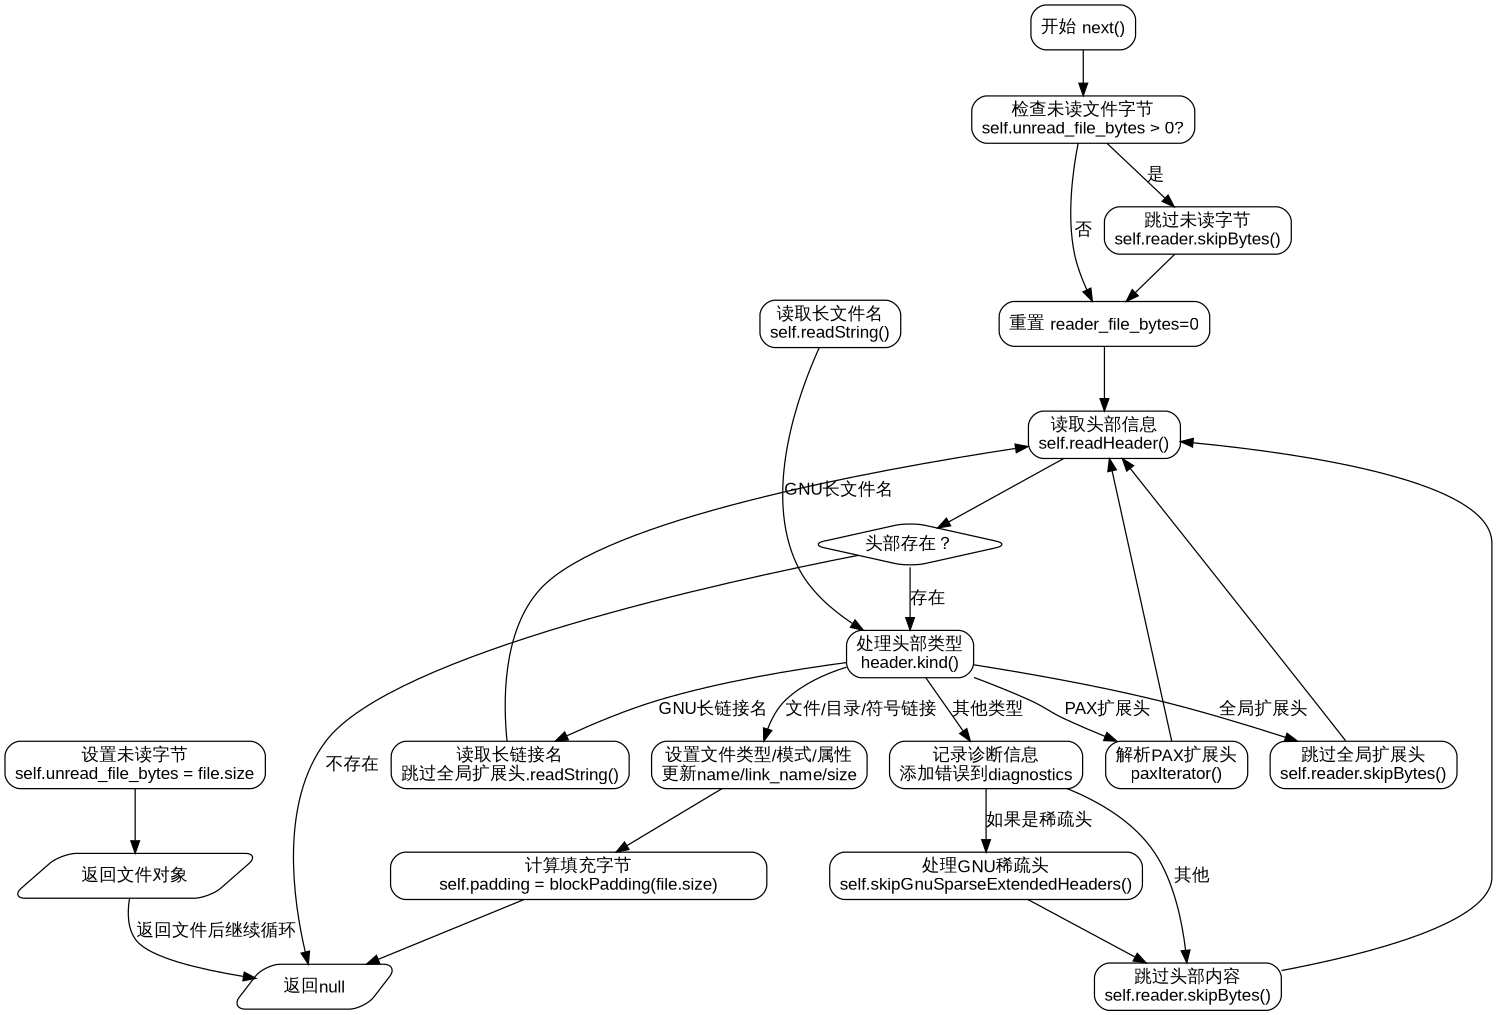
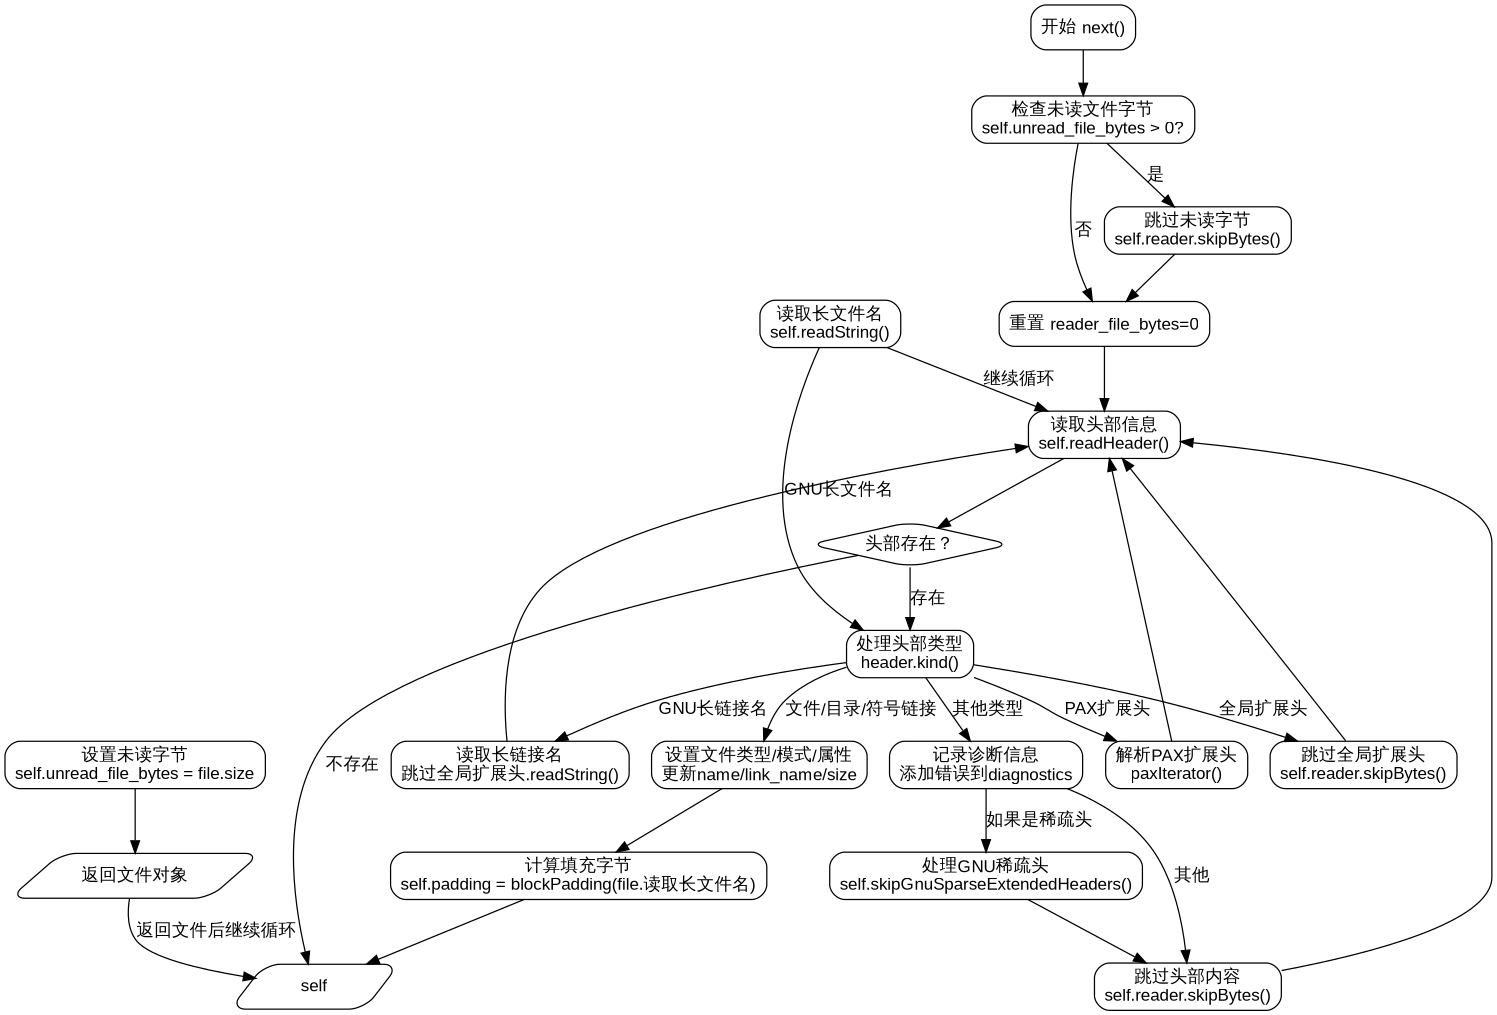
edge "读取长文件名 self.readString()" -> "读取头部信息 self.readHeader()": added, label "继续循环"
node "计算填充字节 self.padding = blockPadding(file.size)": label "计算填充字节 self.padding = blockPadding(file.size)" -> "计算填充字节 self.padding = blockPadding(file.读取长文件名)"
node "返回null": label "返回null" -> "self"
